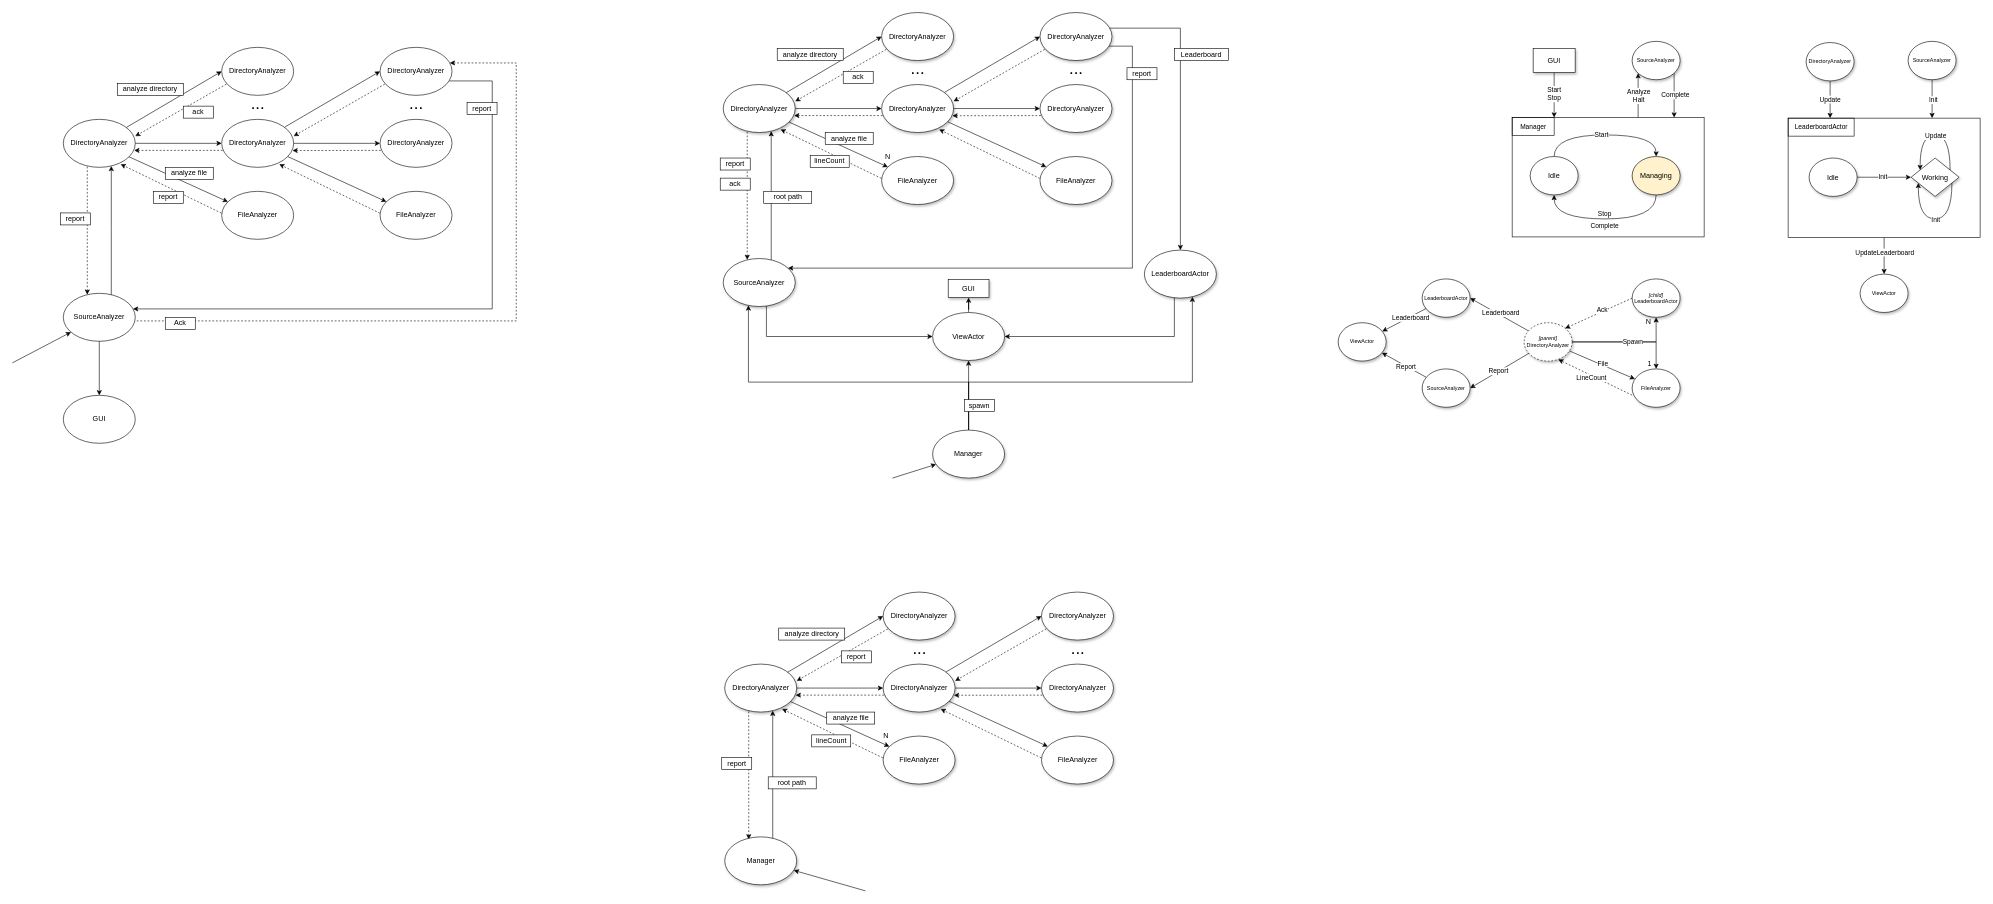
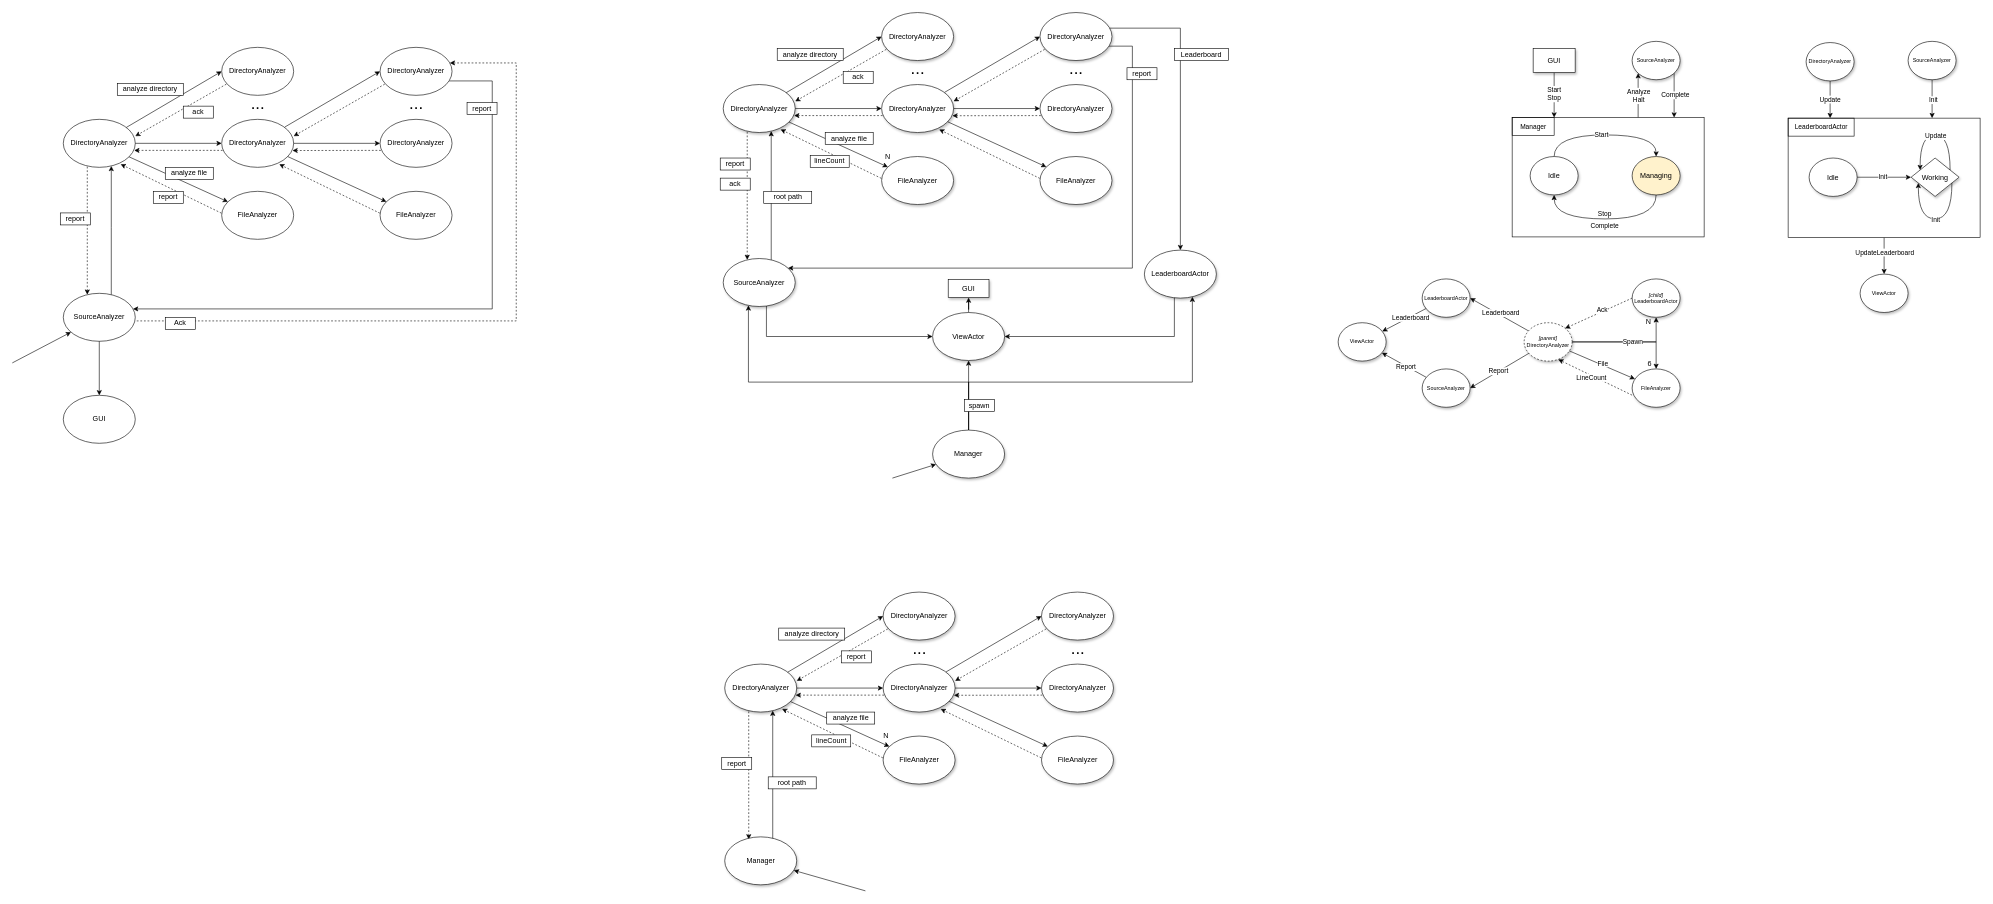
node "1": label "1" -> "6"
